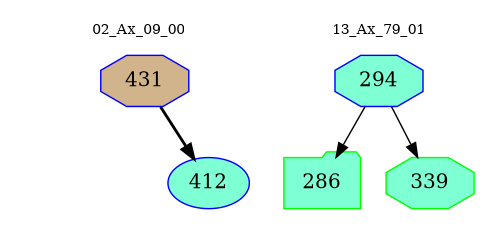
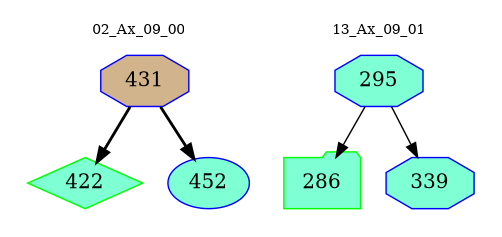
cluster "13_Ax_79_01": label "13_Ax_79_01" -> "13_Ax_09_01"
node "294": label "294" -> "295"
node "422": added
node "412": label "412" -> "452"
node "339": color green -> blue
